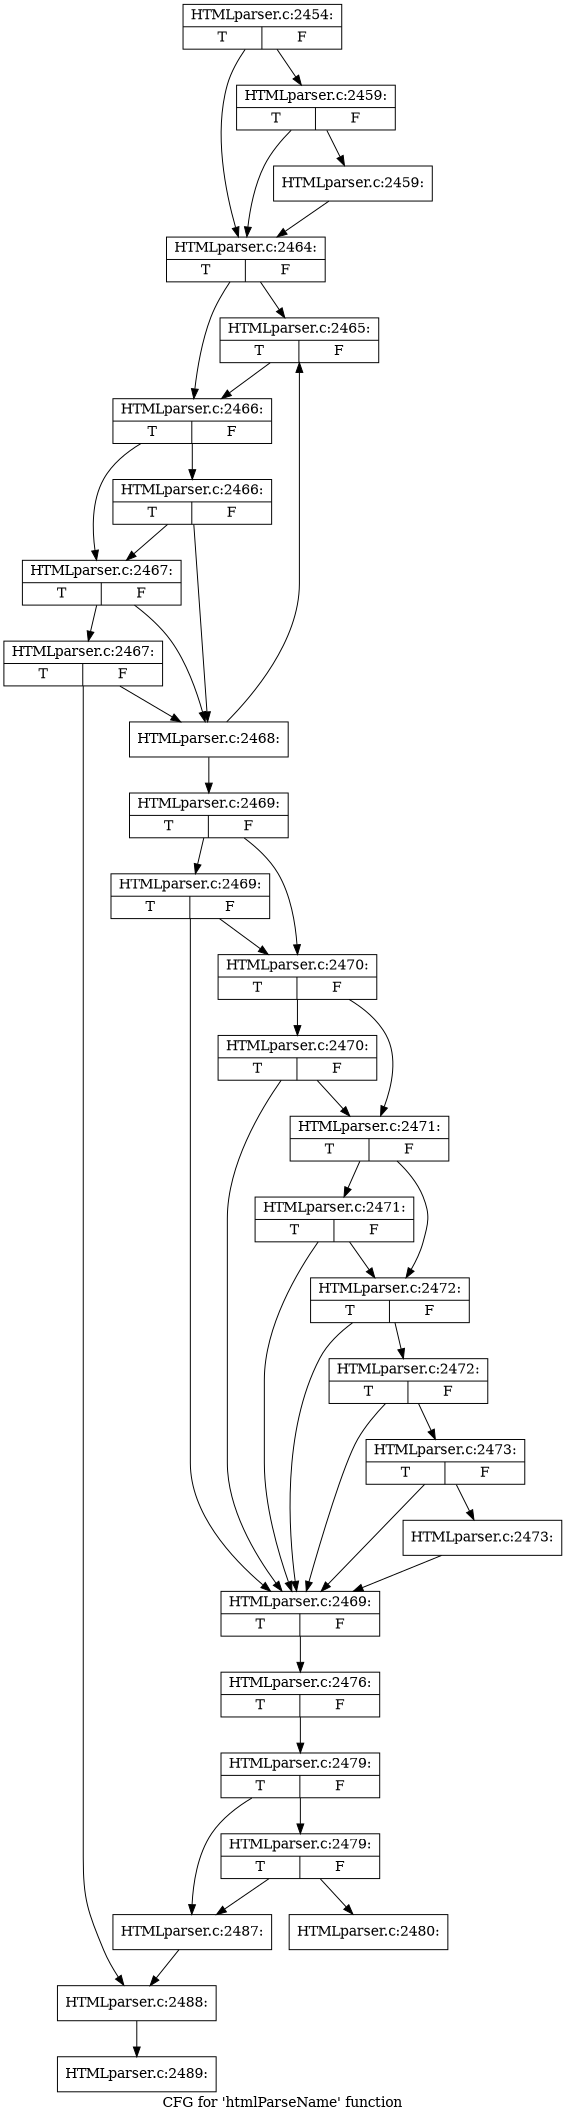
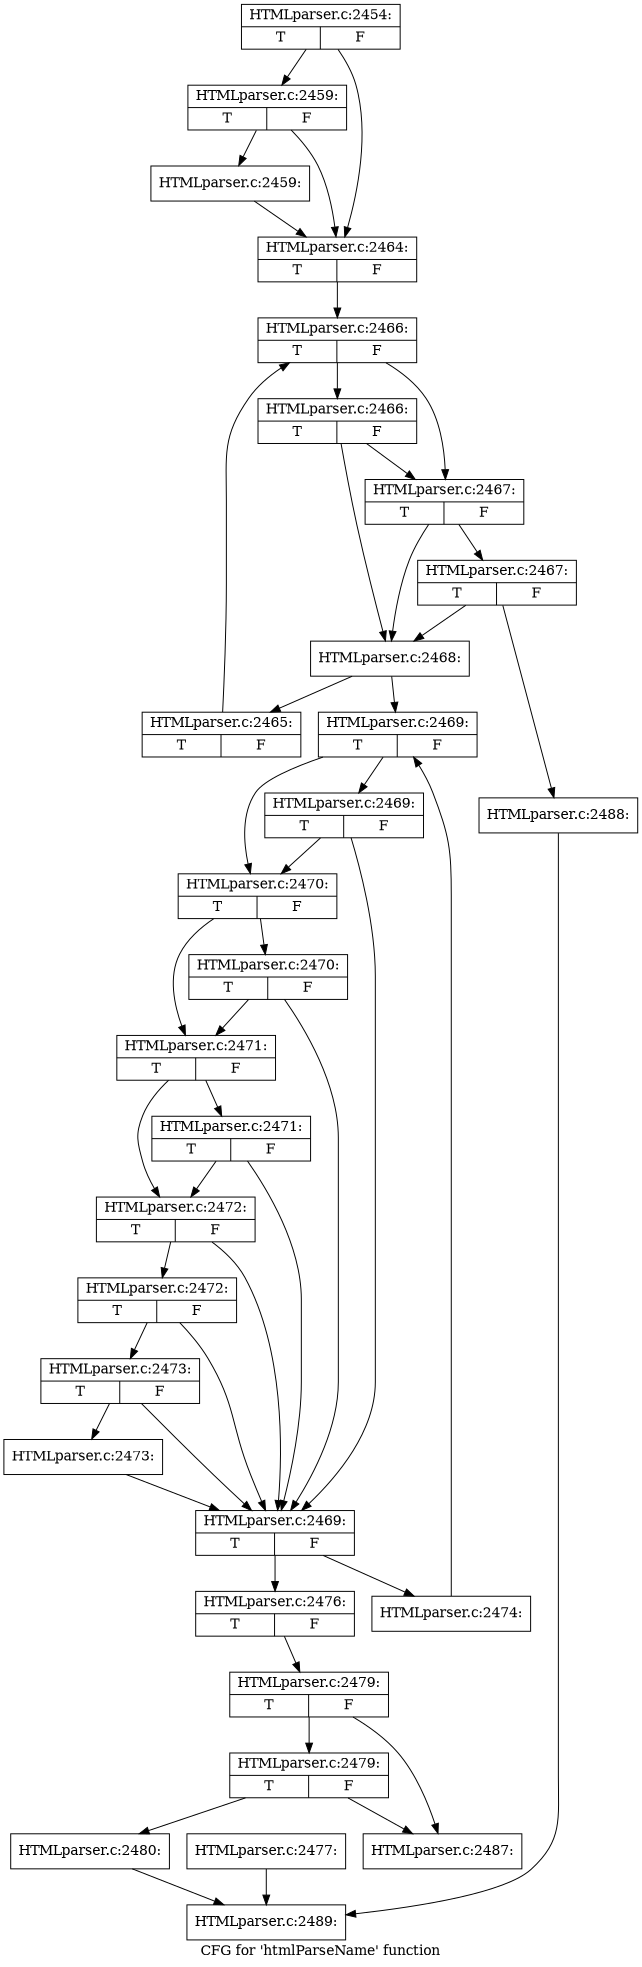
edge "HTMLparser.c:2464:" -> "HTMLparser.c:2465:": removed
node "HTMLparser.c:2474:": added
node "HTMLparser.c:2477:": added
edge "HTMLparser.c:2480:" -> "HTMLparser.c:2489:": added
edge "HTMLparser.c:2487:" -> "HTMLparser.c:2488:": removed
